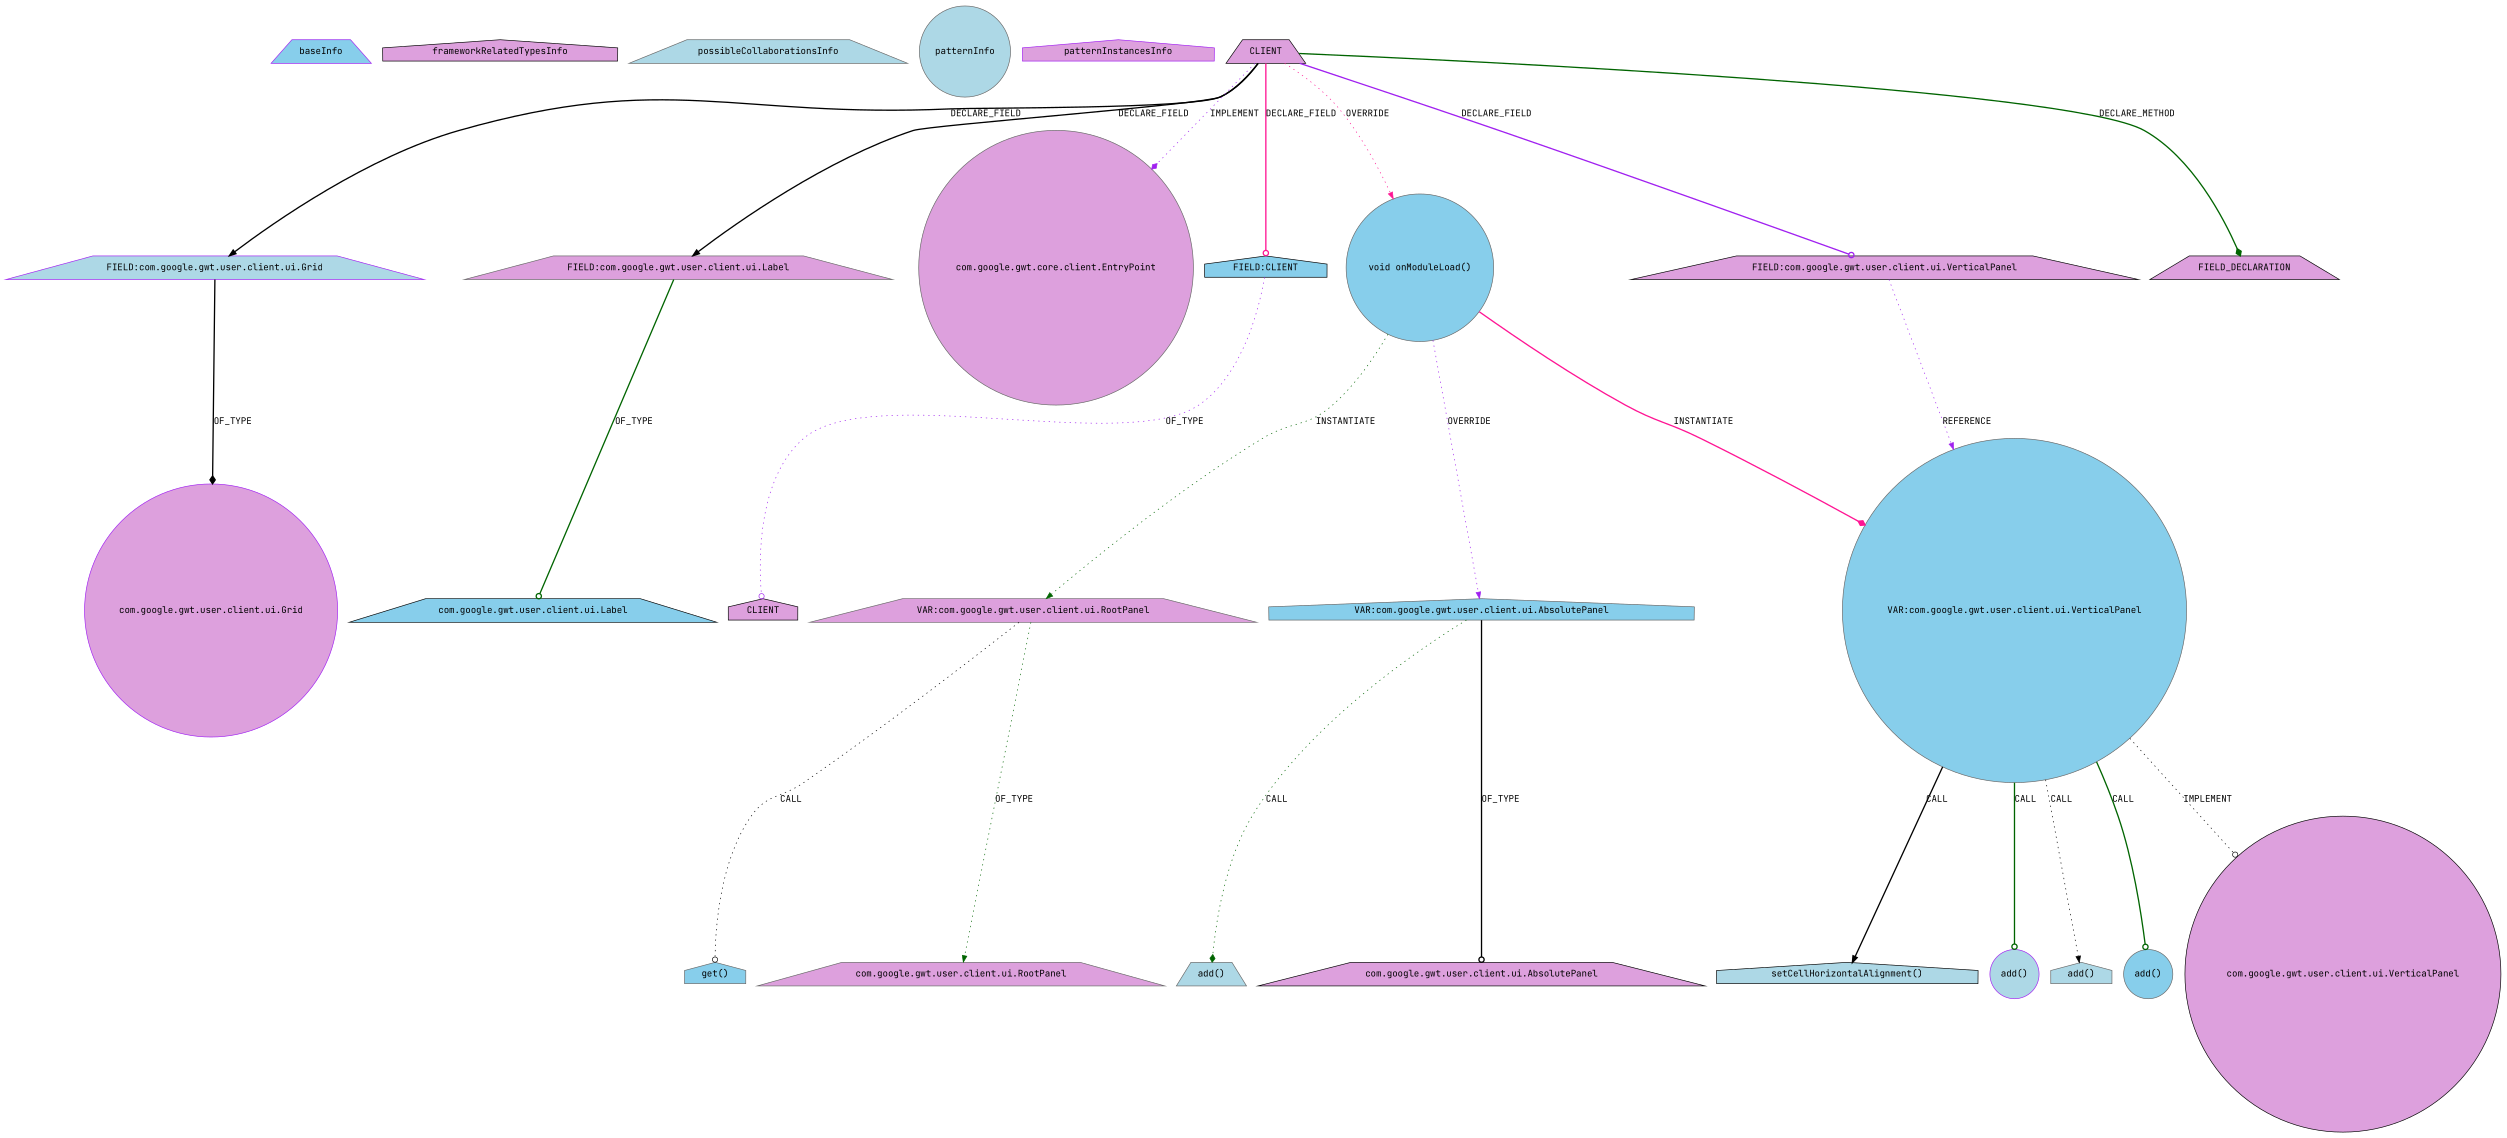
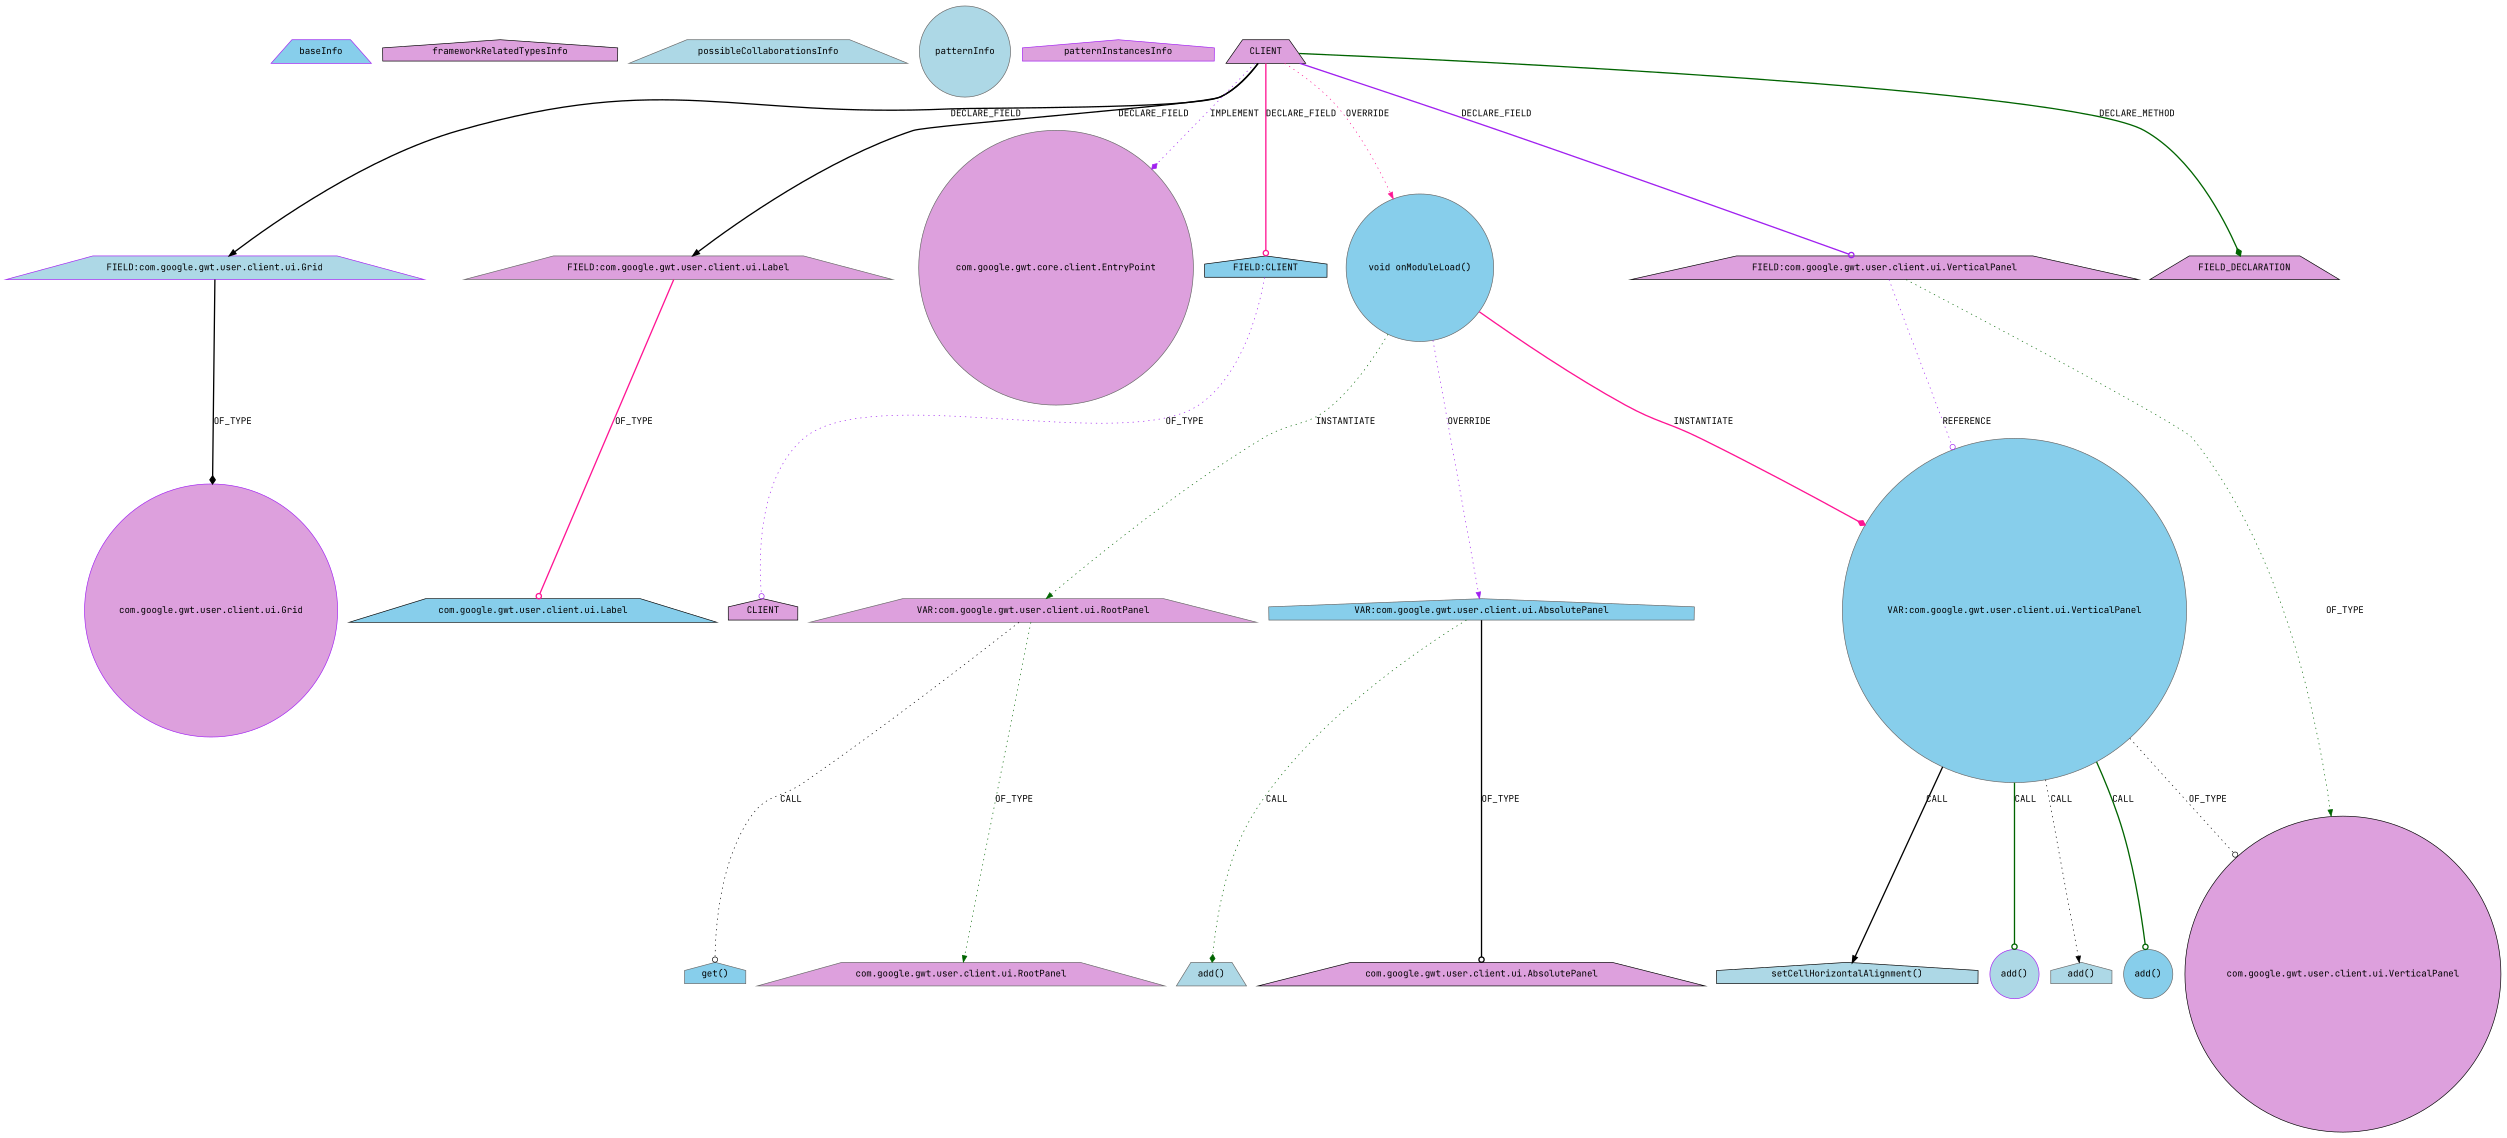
edge "FIELD:com.google.gwt.user.client.ui.VerticalPanel" -> "VAR:com.google.gwt.user.client.ui.VerticalPanel": arrowhead normal -> odot
edge "FIELD:com.google.gwt.user.client.ui.Label" -> "com.google.gwt.user.client.ui.Label": color darkgreen -> deeppink
edge "FIELD:com.google.gwt.user.client.ui.VerticalPanel" -> "com.google.gwt.user.client.ui.VerticalPanel": added, label "OF_TYPE"
edge "VAR:com.google.gwt.user.client.ui.VerticalPanel" -> "com.google.gwt.user.client.ui.VerticalPanel": label "IMPLEMENT" -> "OF_TYPE"
